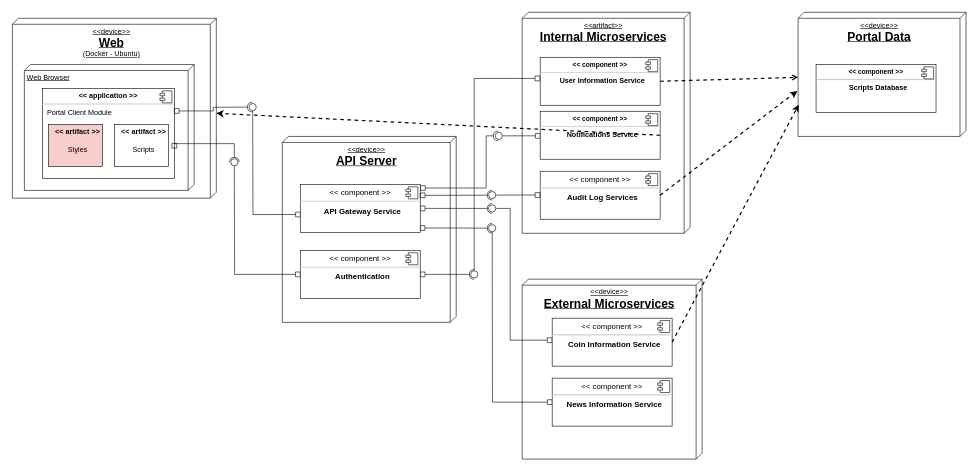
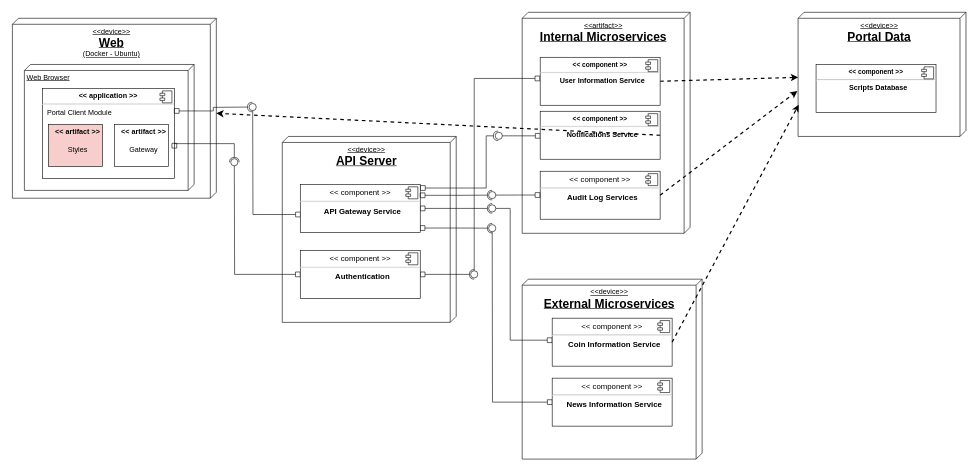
edge "<< component >> User Information Service" -> "<<device>> Portal Data": arrowhead open -> classic
node "<< artifact >> Scripts": label "<< artifact >> Scripts" -> "<< artifact >> Gateway"
